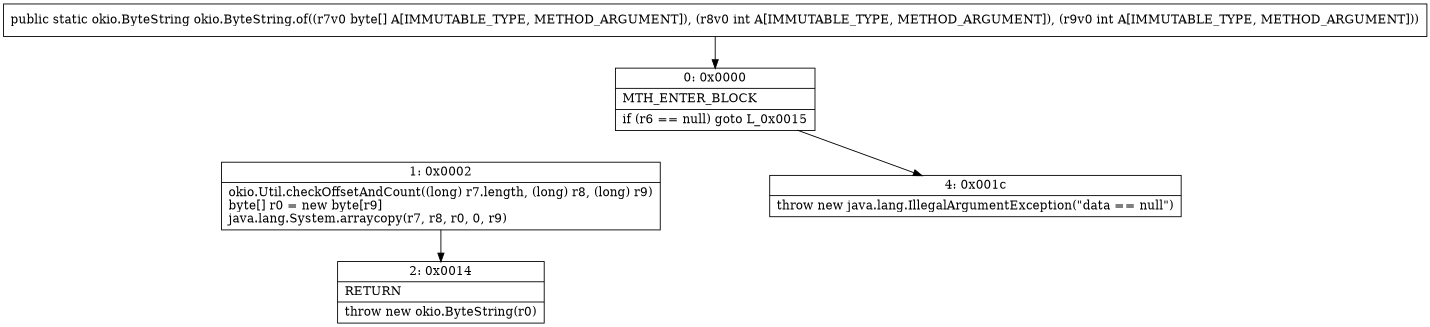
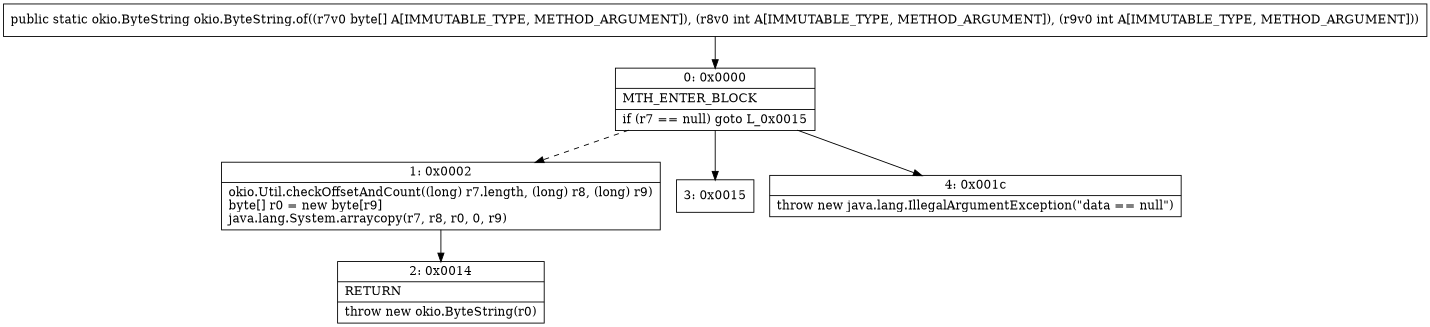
node "0: 0x0000": text "if (r6 == null) goto L_0x0015" -> "if (r7 == null) goto L_0x0015"
edge "0: 0x0000" -> "1: 0x0002": added
node "3: 0x0015": added
